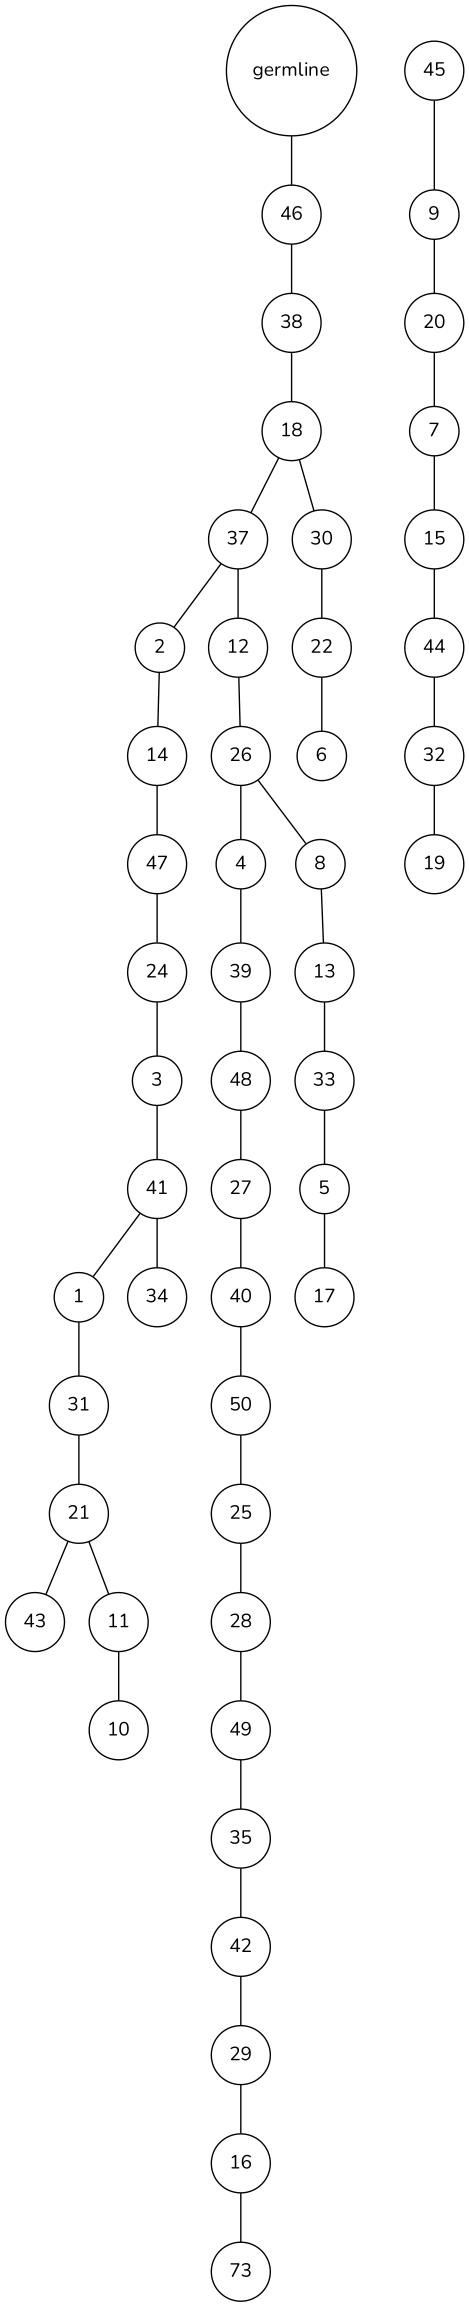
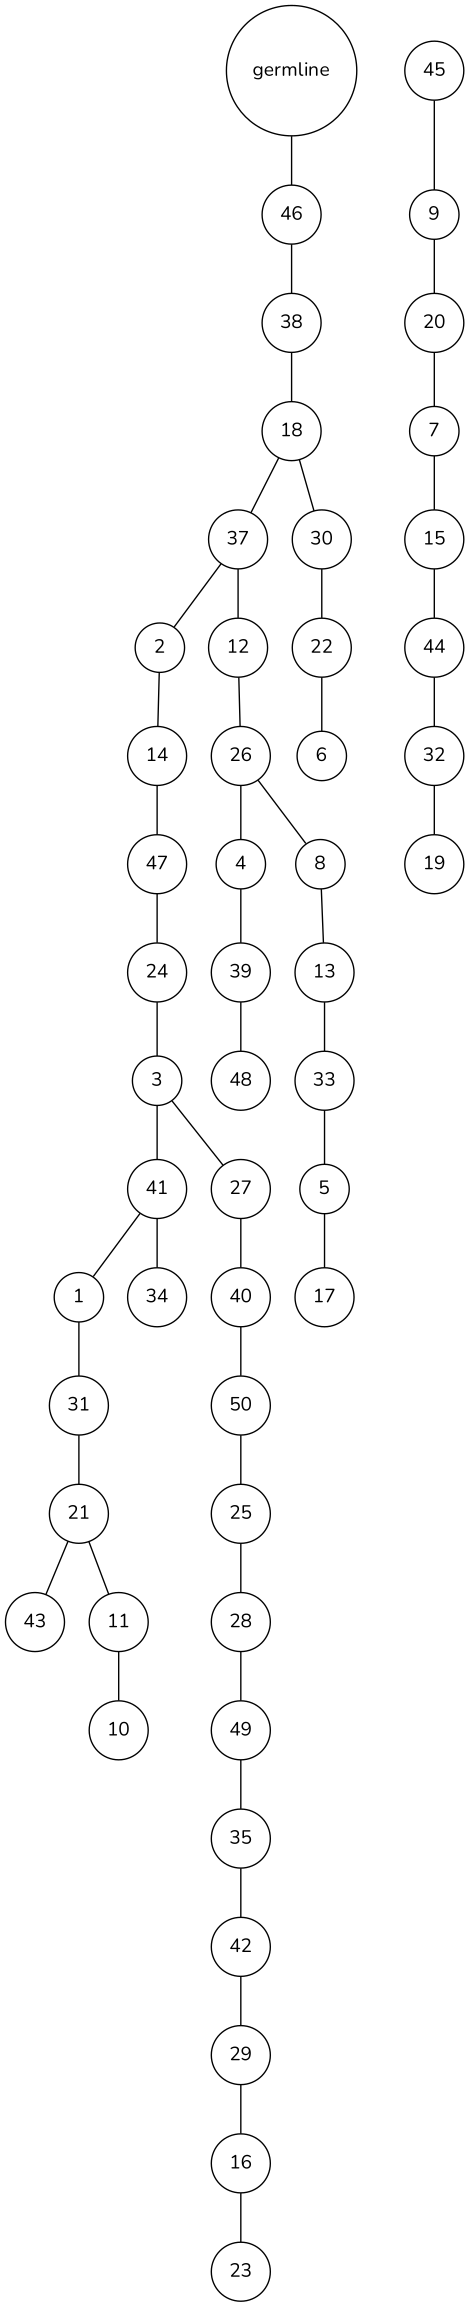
edge "48" -- "27": now "3" -- "27"
node "73": label "73" -> "23"
